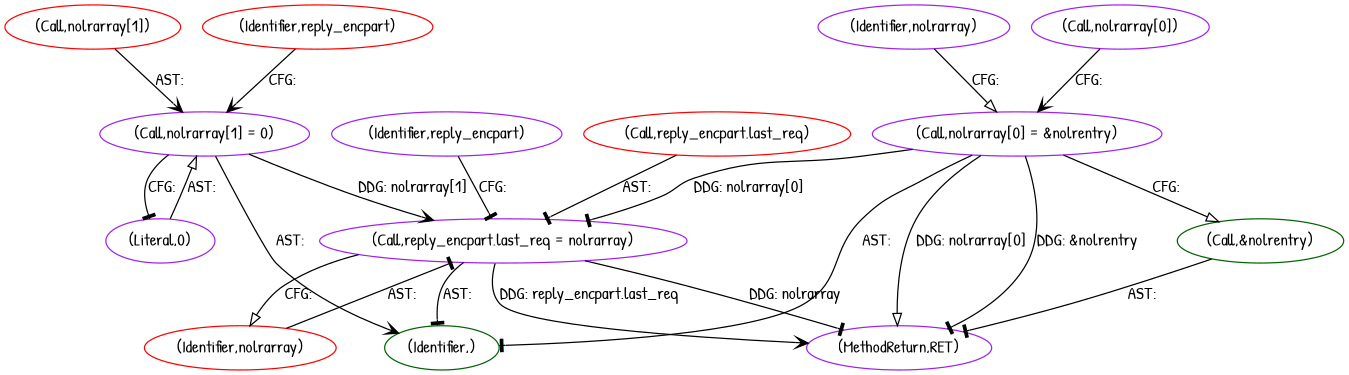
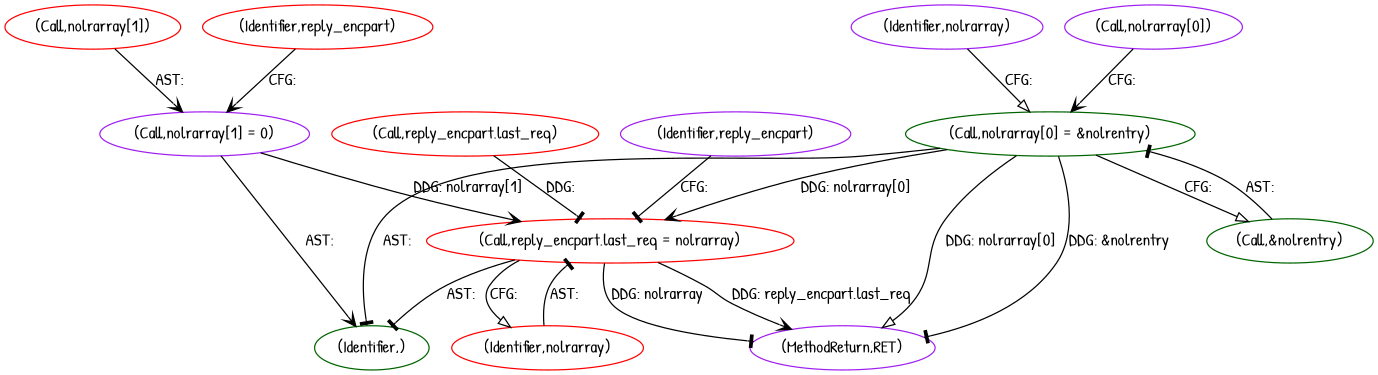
node "(Call,nolrarray[0] = &nolrentry)": color purple -> darkgreen
edge "(Call,nolrarray[0] = &nolrentry)" -> "(Call,reply_encpart.last_req = nolrarray)": arrowhead tee -> vee
edge "(Call,reply_encpart.last_req)" -> "(Call,reply_encpart.last_req = nolrarray)": label "AST: " -> "DDG: "
node "(Literal,0)": removed
node "(Call,reply_encpart.last_req = nolrarray)": color purple -> red
edge "(Call,&nolrentry)" -> "(MethodReturn,RET)": now "(Call,&nolrentry)" -> "(Call,nolrarray[0] = &nolrentry)"
